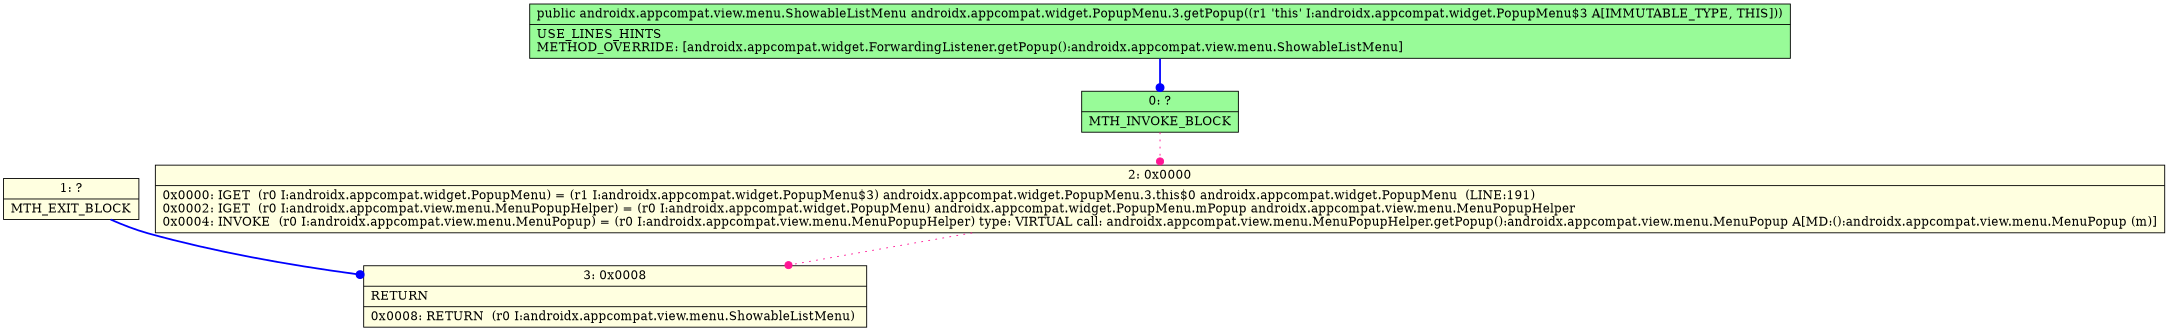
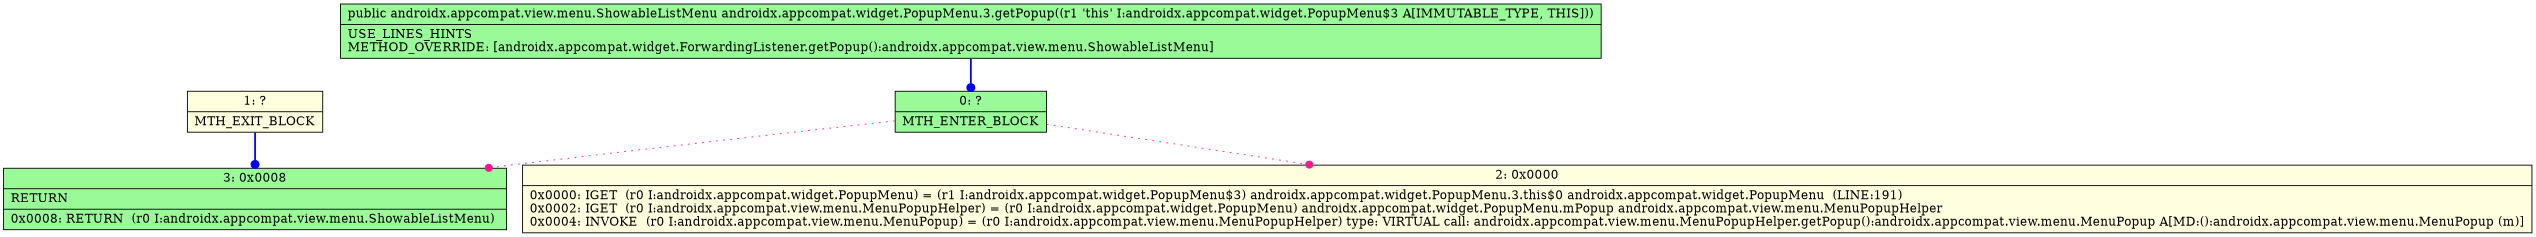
node "0: ?": text "MTH_INVOKE_BLOCK" -> "MTH_ENTER_BLOCK"
edge "2: 0x0000" -> "3: 0x0008": now "0: ?" -> "3: 0x0008"
node "3: 0x0008": fillcolor lightyellow -> palegreen
